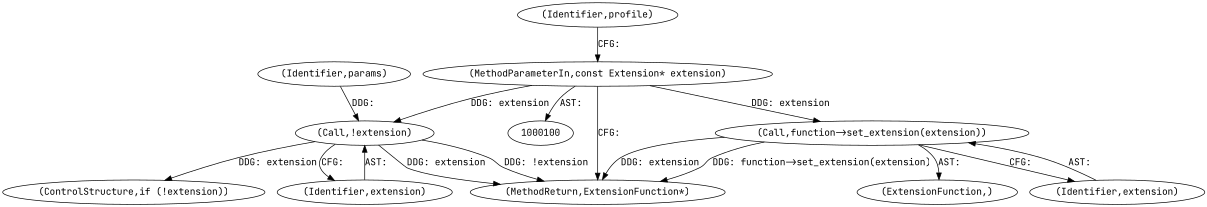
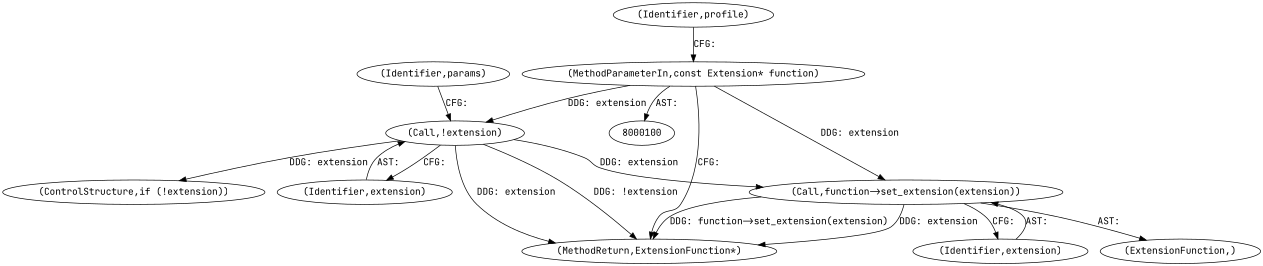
node "(MethodParameterIn,const Extension* extension)": label "(MethodParameterIn,const Extension* extension)" -> "(MethodParameterIn,const Extension* function)"
edge "(Identifier,params)" -> "(Call,!extension)": label "DDG: " -> "CFG: "
node "1000100": label "1000100" -> "8000100"
edge "(Call,!extension)" -> "(Call,function->set_extension(extension))": added, label "DDG: extension"
